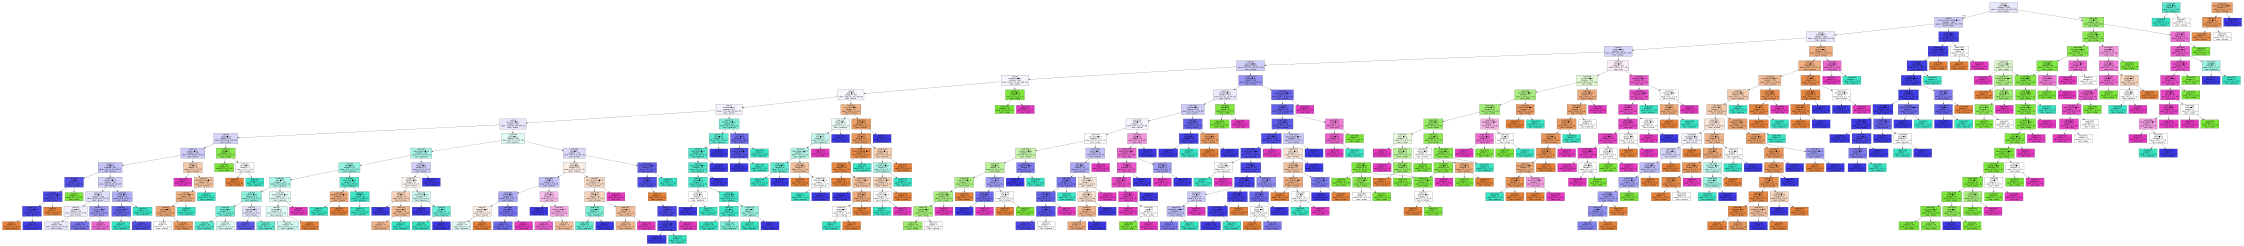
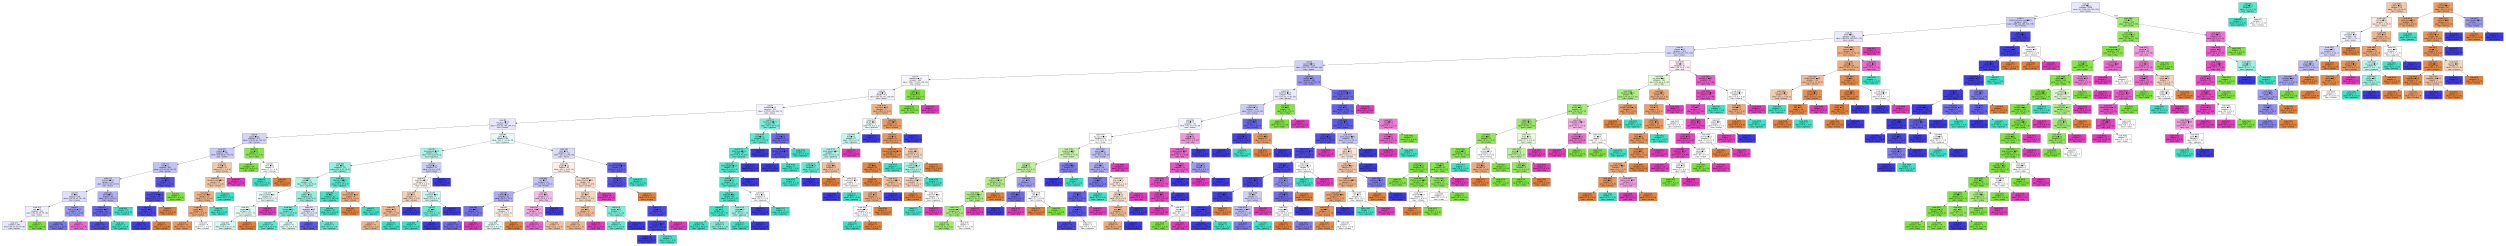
edge "node #450" -> "node #451": reversed
edge "node #516" -> "node #488": reversed
edge "node #383" -> "node #384": removed
edge "node #414" -> "node #415": reversed
edge "node #277" -> "node #269": now "node #277" -> "node #278"
node "node #16": added
